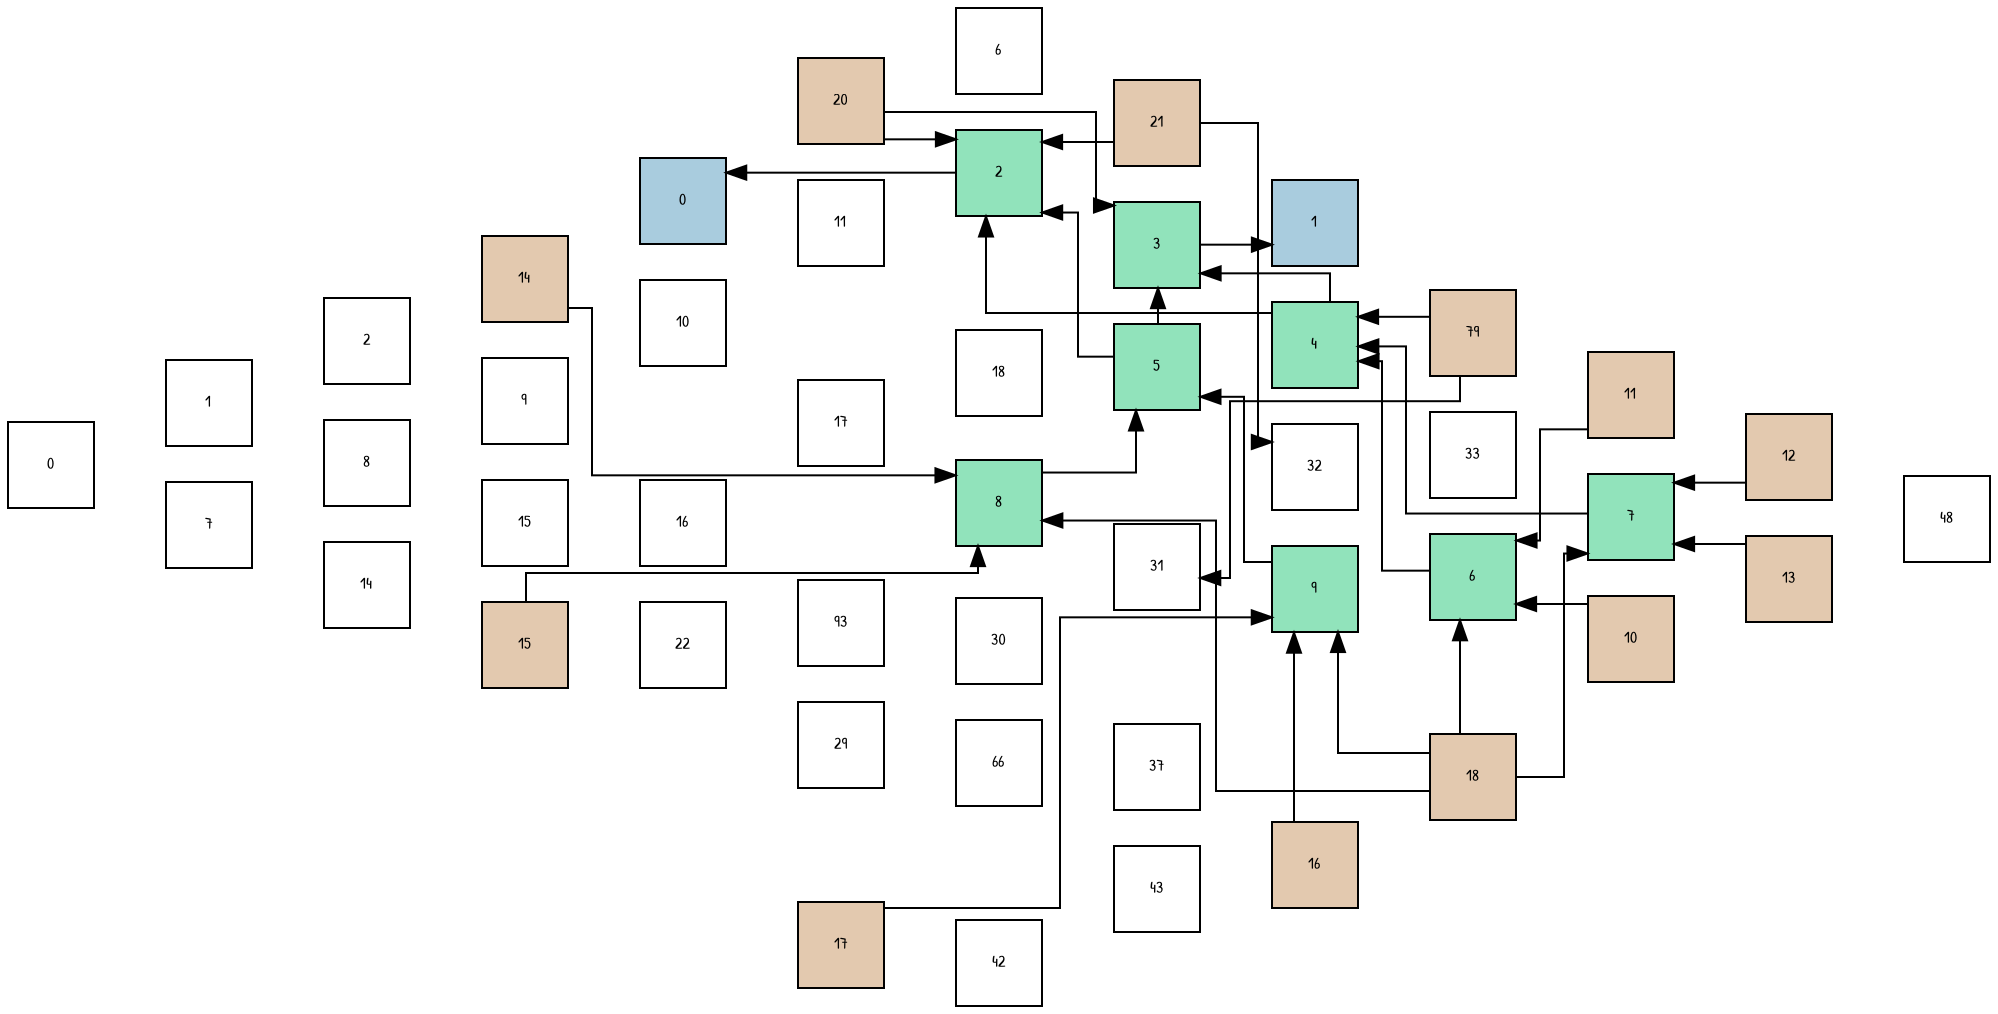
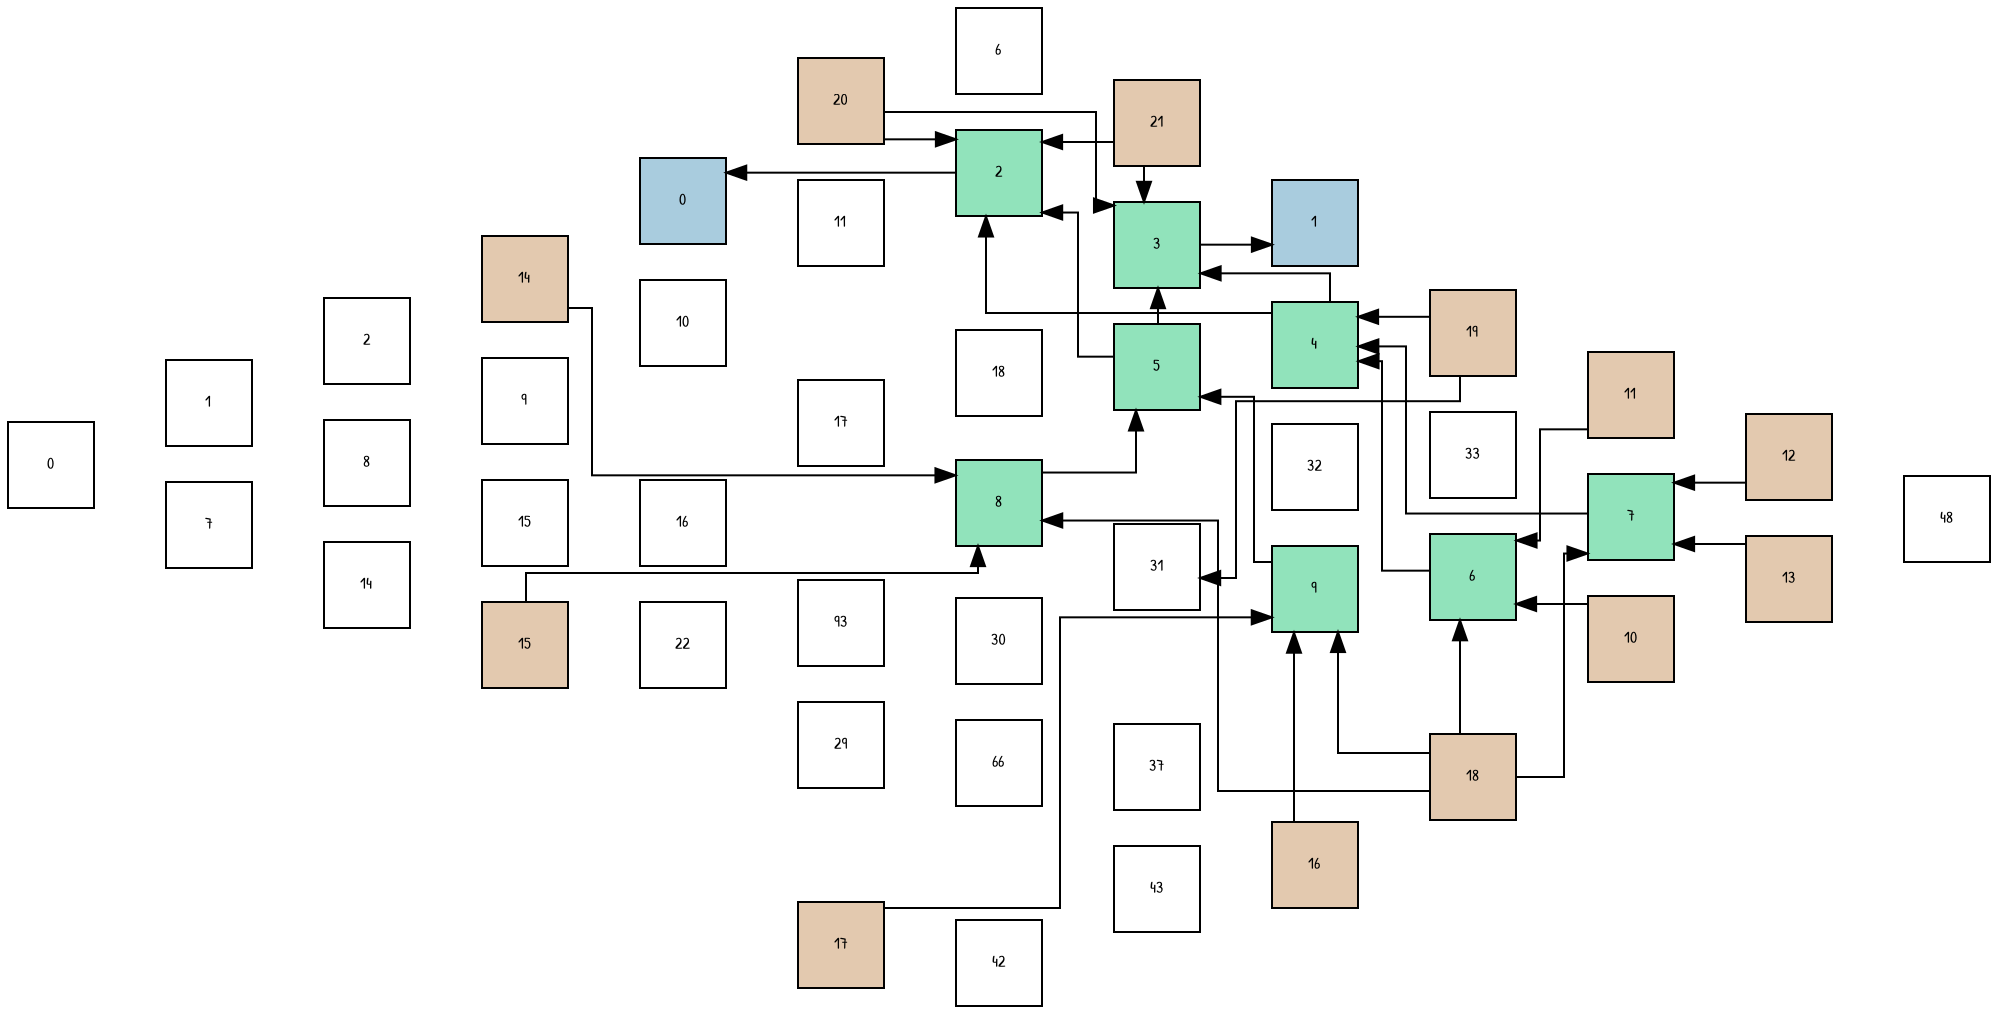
edge "21" -> "32": now "21" -> "3"
node "79": label "79" -> "19"
